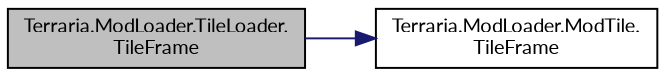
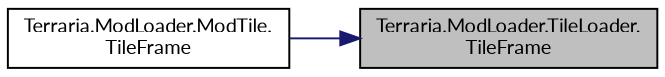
edge "Terraria.ModLoader.TileLoader. TileFrame" -> "Terraria.ModLoader.ModTile. TileFrame": reversed
